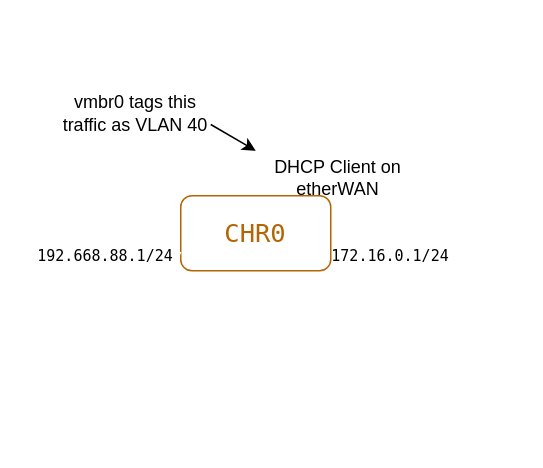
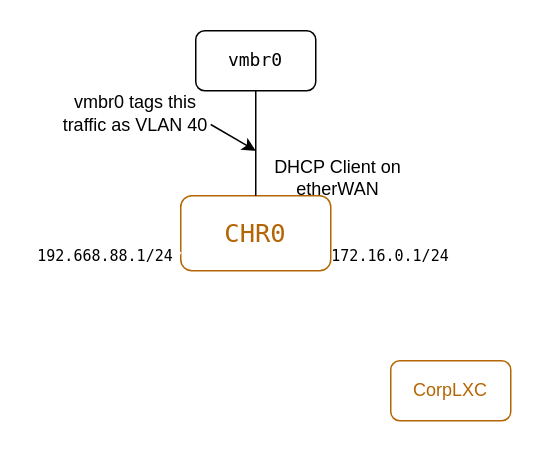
node "vmbr0": added
edge "vmbr0" -- "CHR0": added
node "CorpLXC": added
